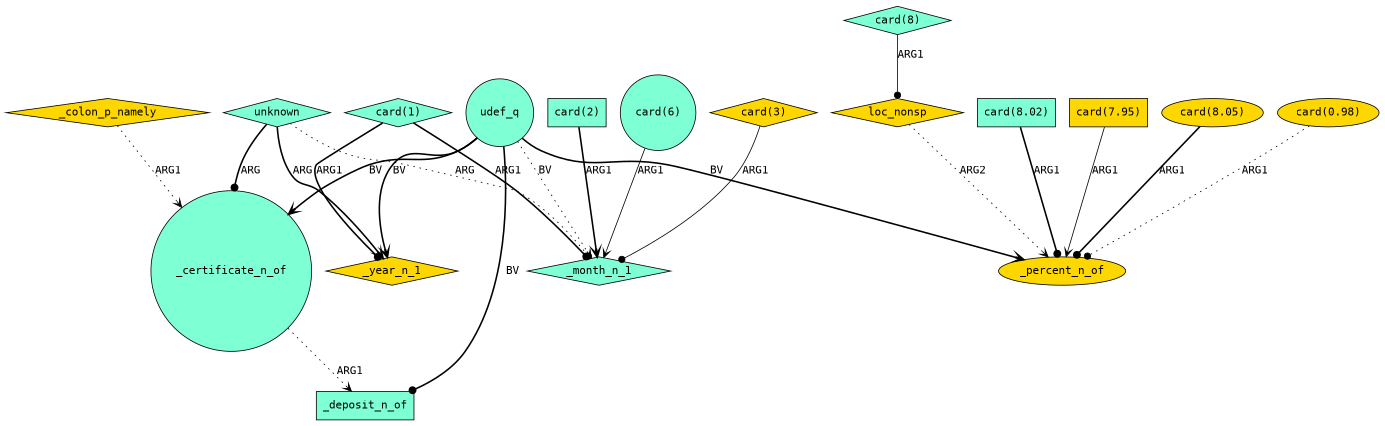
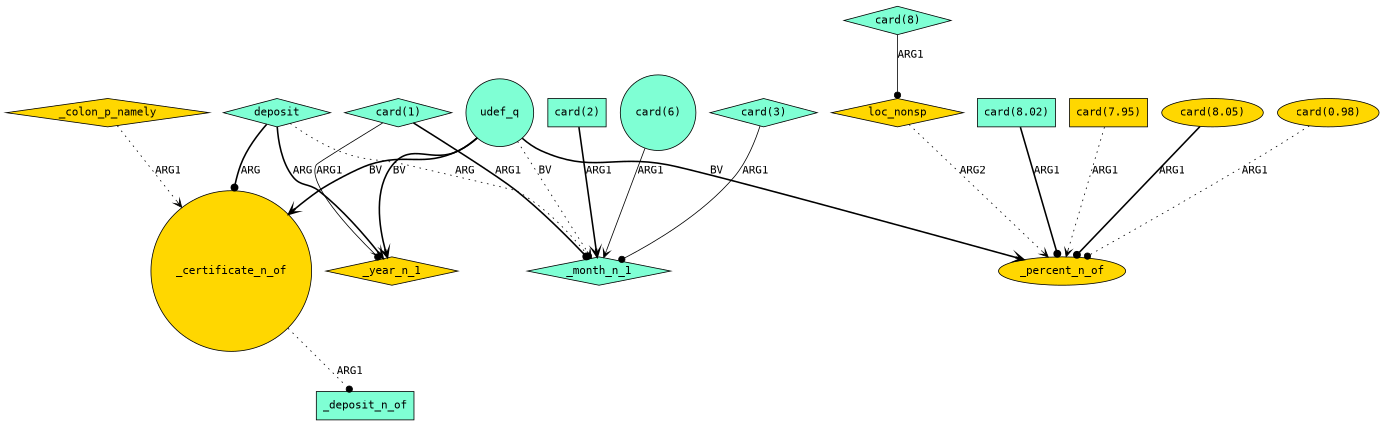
node "unknown": label "unknown" -> "deposit"
node "card(3)": fillcolor gold -> aquamarine
edge "card(1)" -> "_year_n_1": style bold -> solid
edge "card(7.95)" -> "_percent_n_of": style solid -> dotted
node "_certificate_n_of": fillcolor aquamarine -> gold
edge "udef_q" -> "_deposit_n_of": removed, label "BV"
edge "_certificate_n_of" -> "_deposit_n_of": arrowhead vee -> dot
